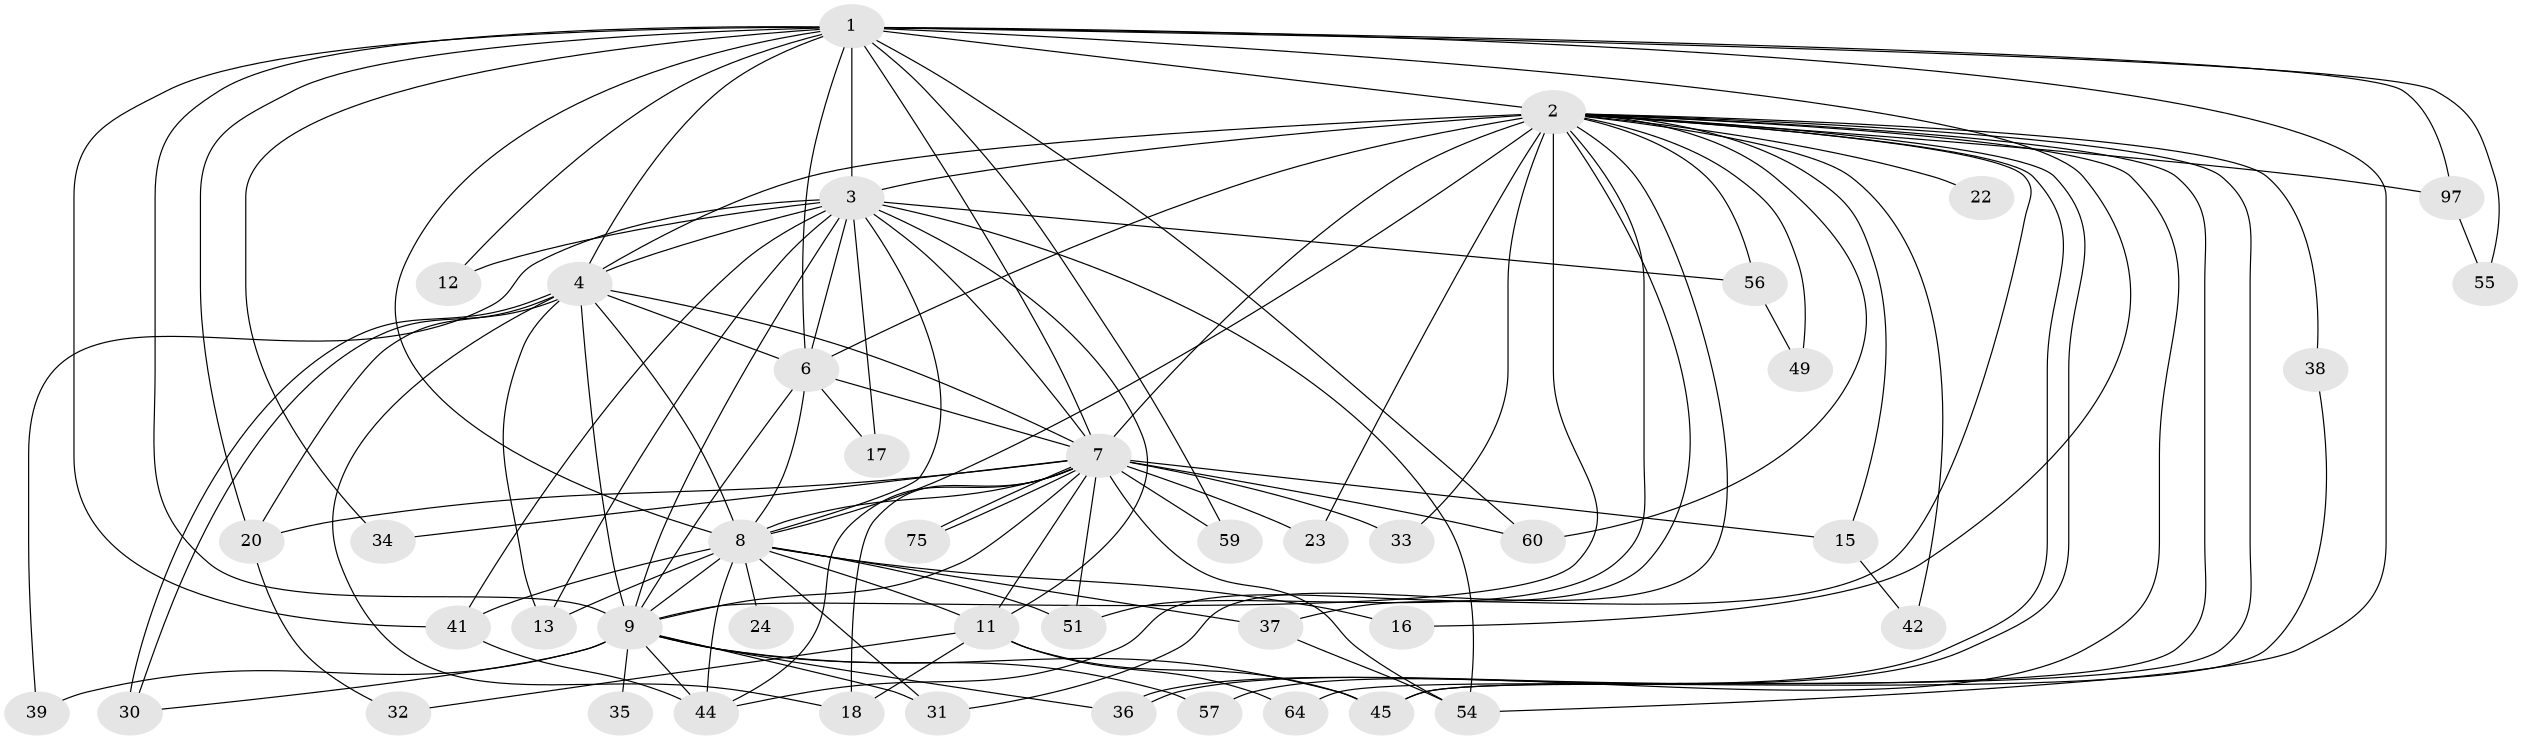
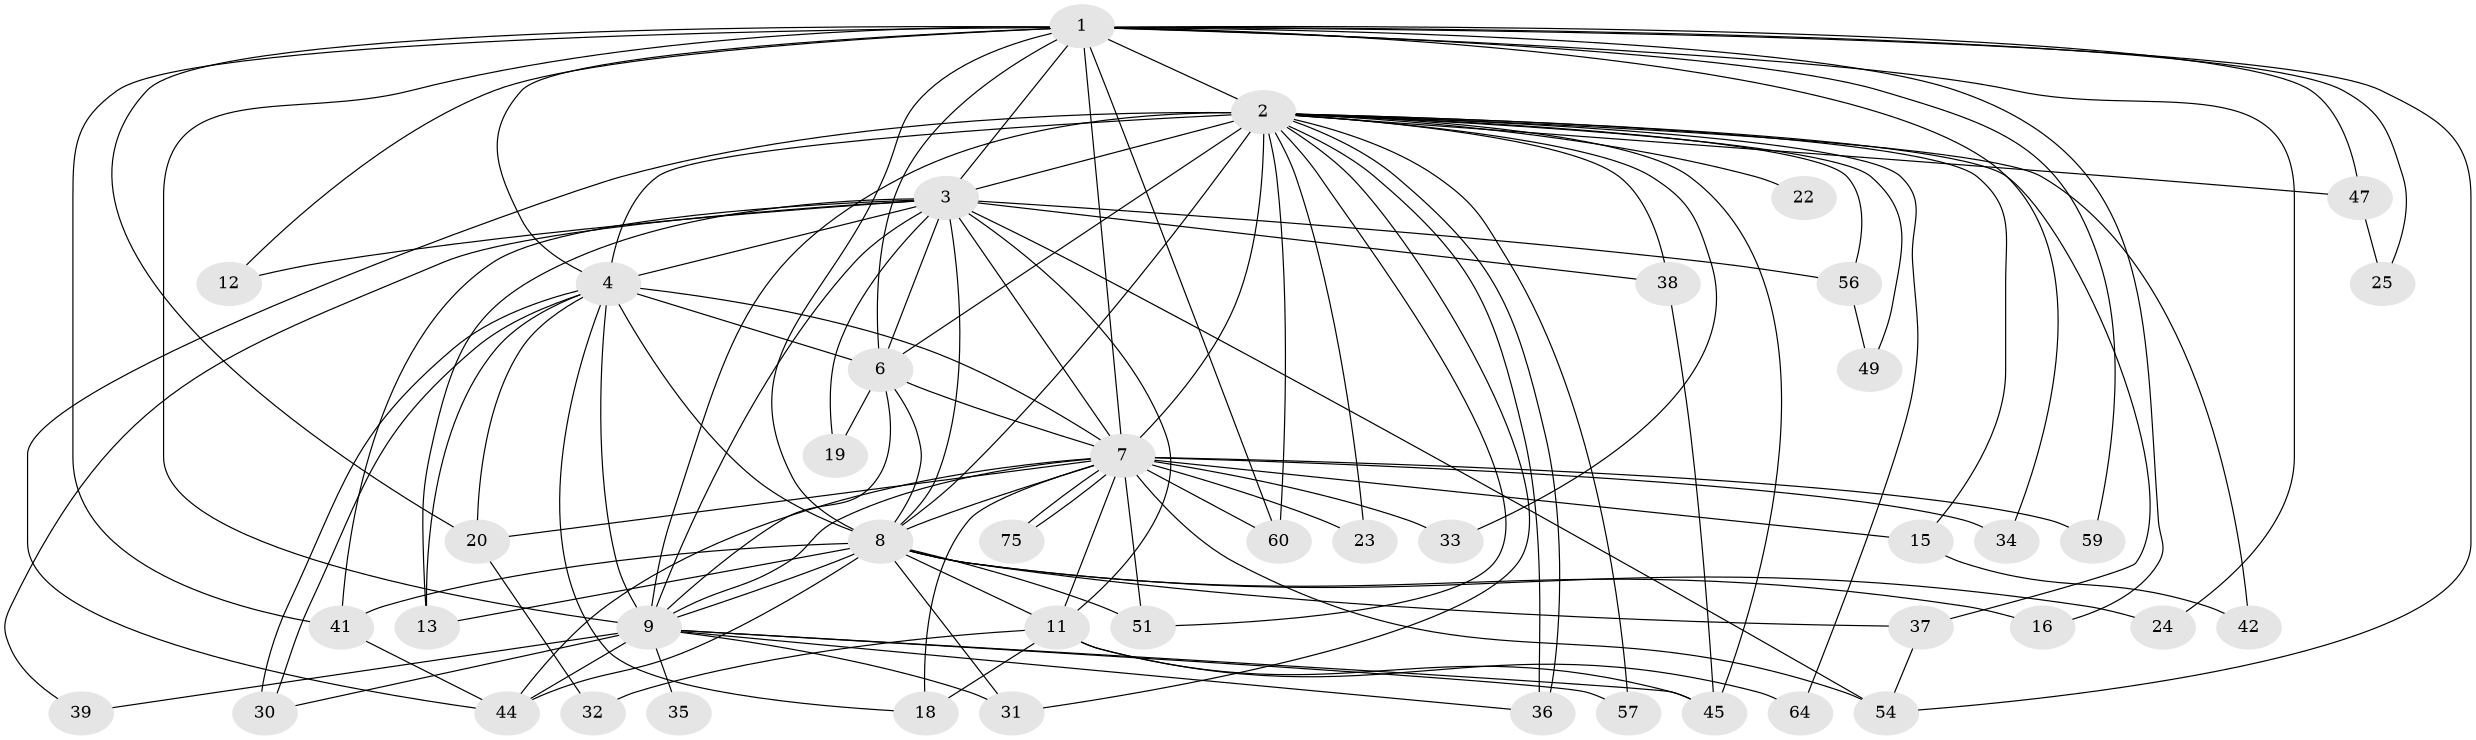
edge "1" -- "24": added
node "97": label "97" -> "47"
edge "3" -- "38": added
node "55": label "55" -> "25"
node "17": label "17" -> "19"
